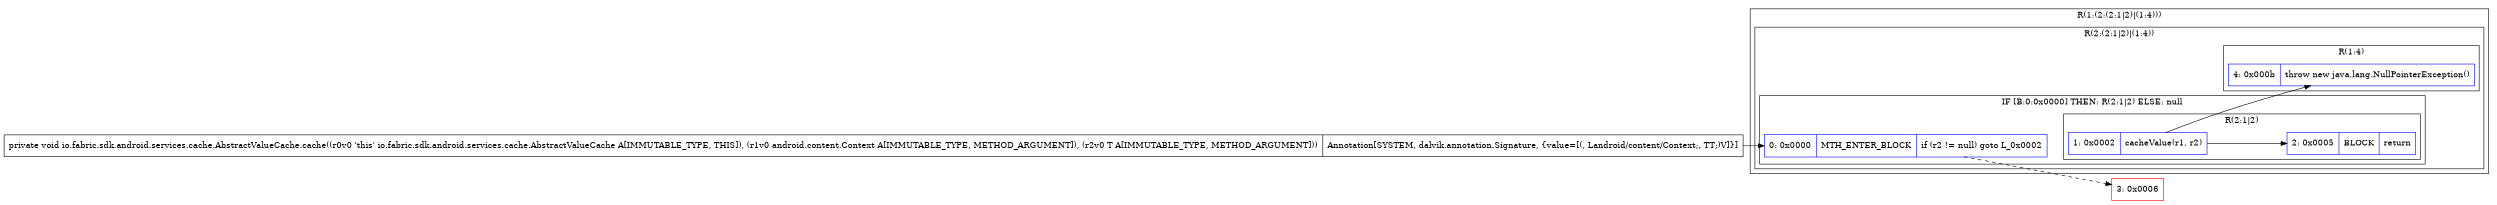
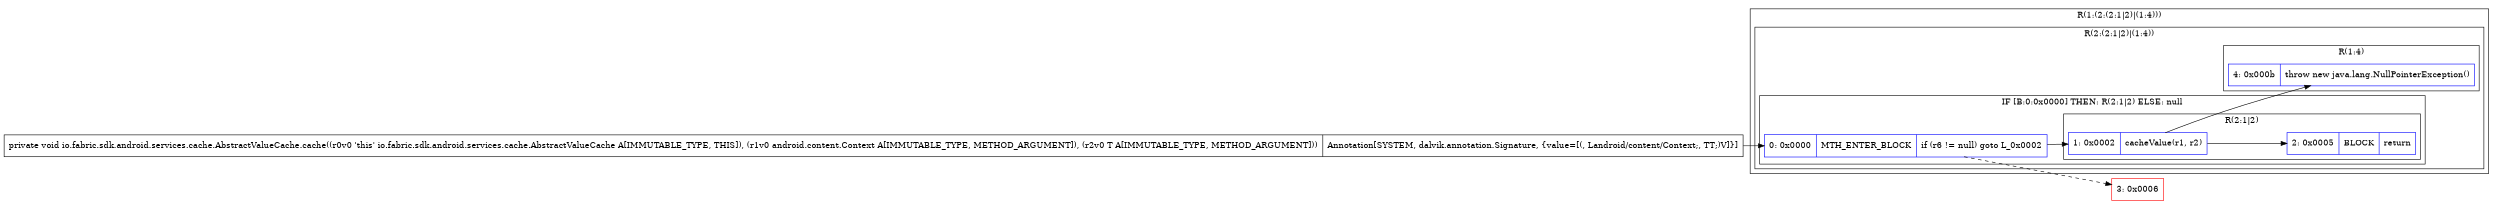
edge "0: 0x0000" -> "1: 0x0002": added
node "0: 0x0000": text "if (r2 != null) goto L_0x0002" -> "if (r6 != null) goto L_0x0002"
